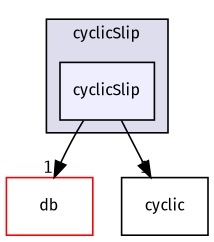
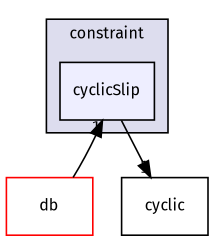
cluster "cyclicSlip": label "cyclicSlip" -> "constraint"
edge "cyclicSlip" -> "db": reversed
